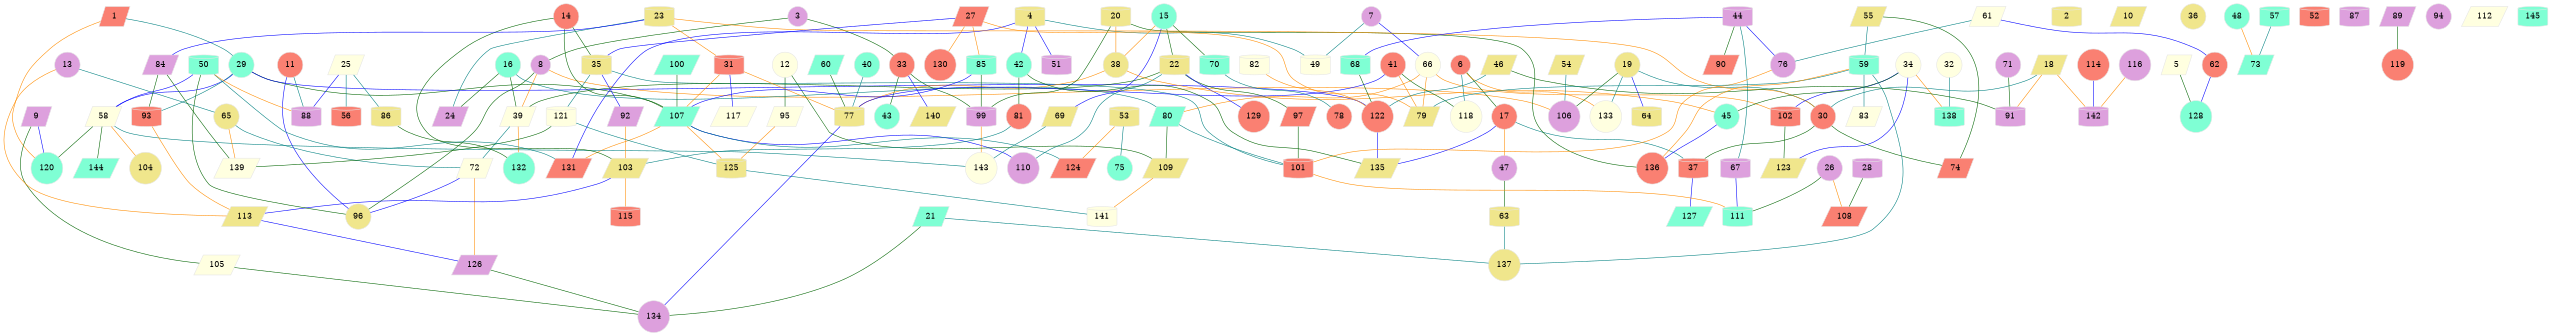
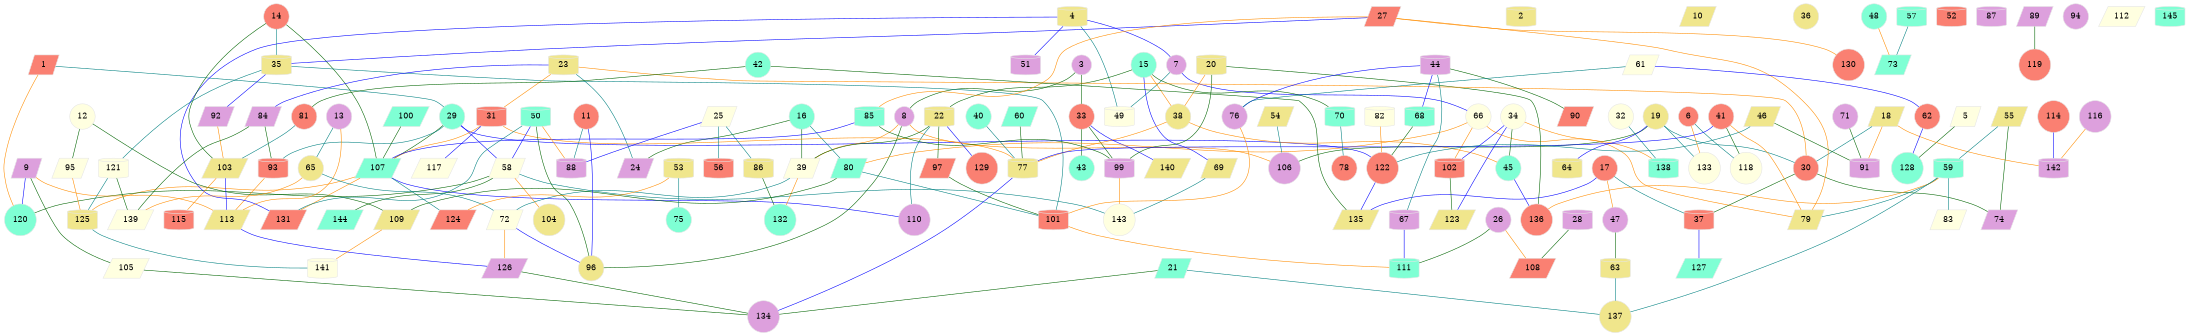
edge "4" -- "42": now "4" -- "7"
edge "14" -- "35": color darkgreen -> teal
edge "6" -- "17": removed
node "74": fillcolor salmon -> plum
edge "9" -- "113": added
